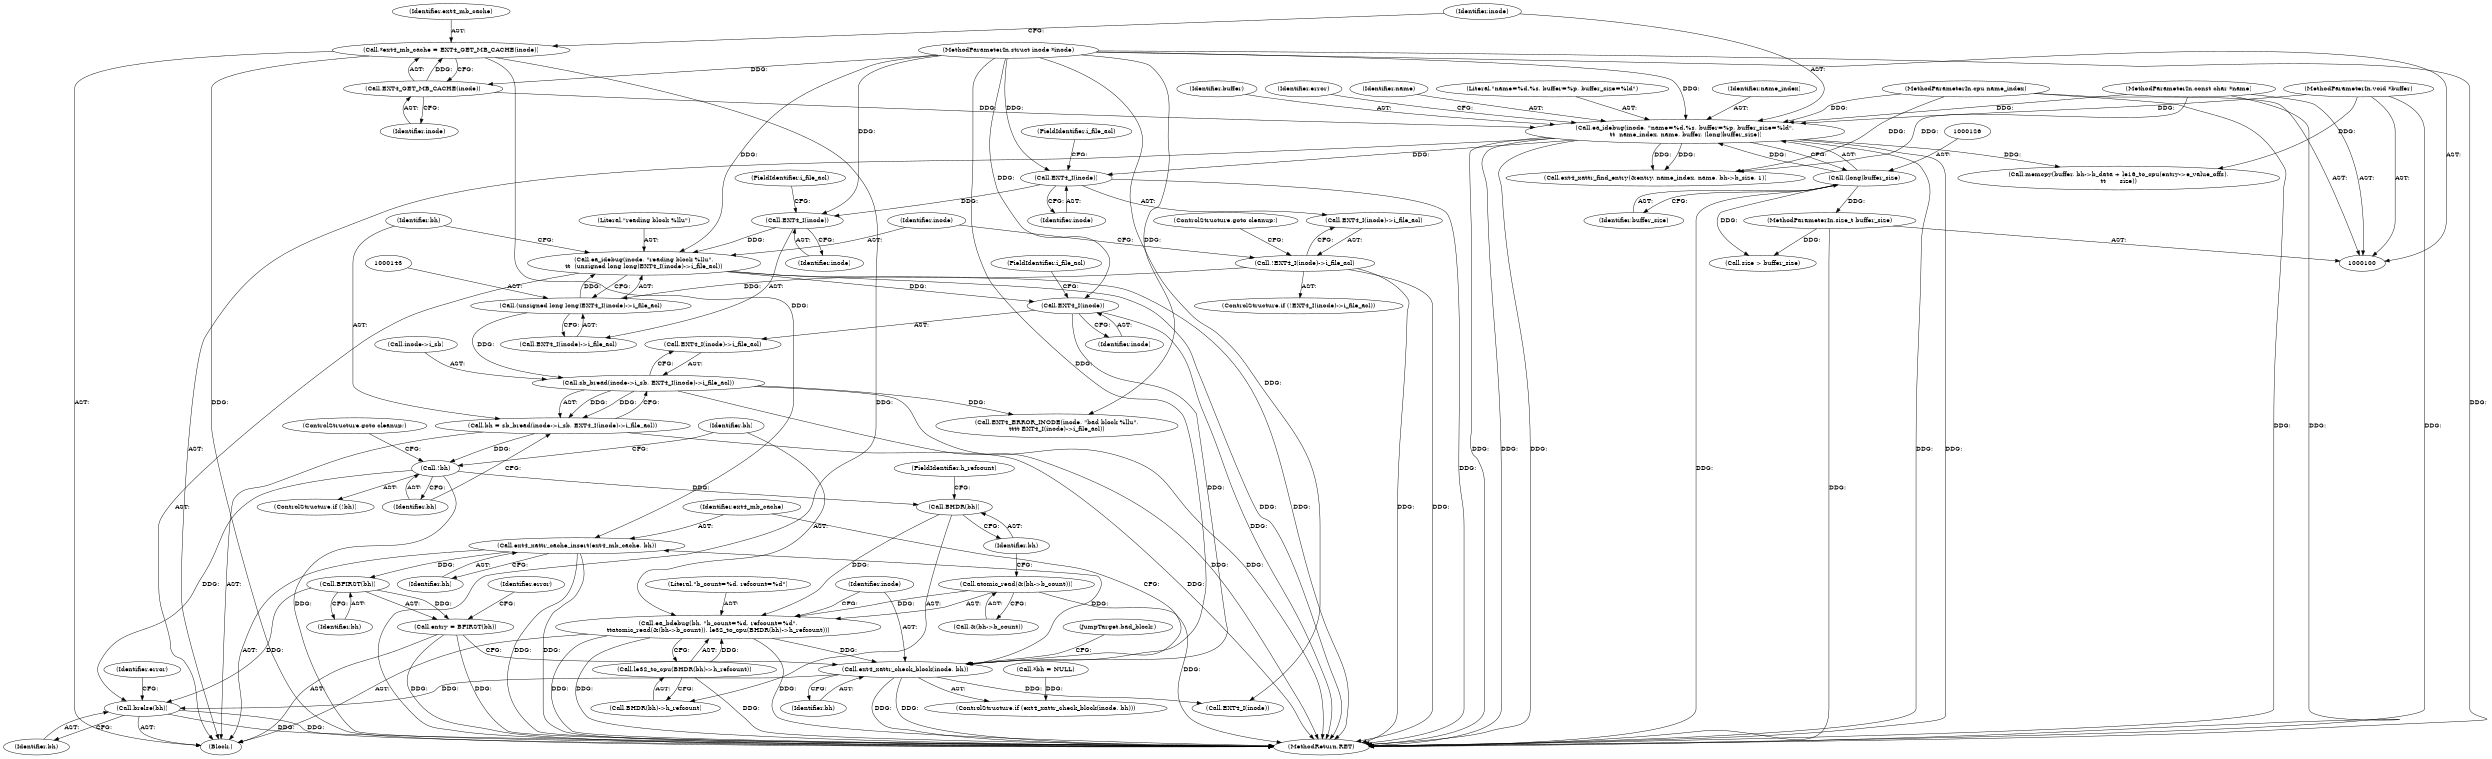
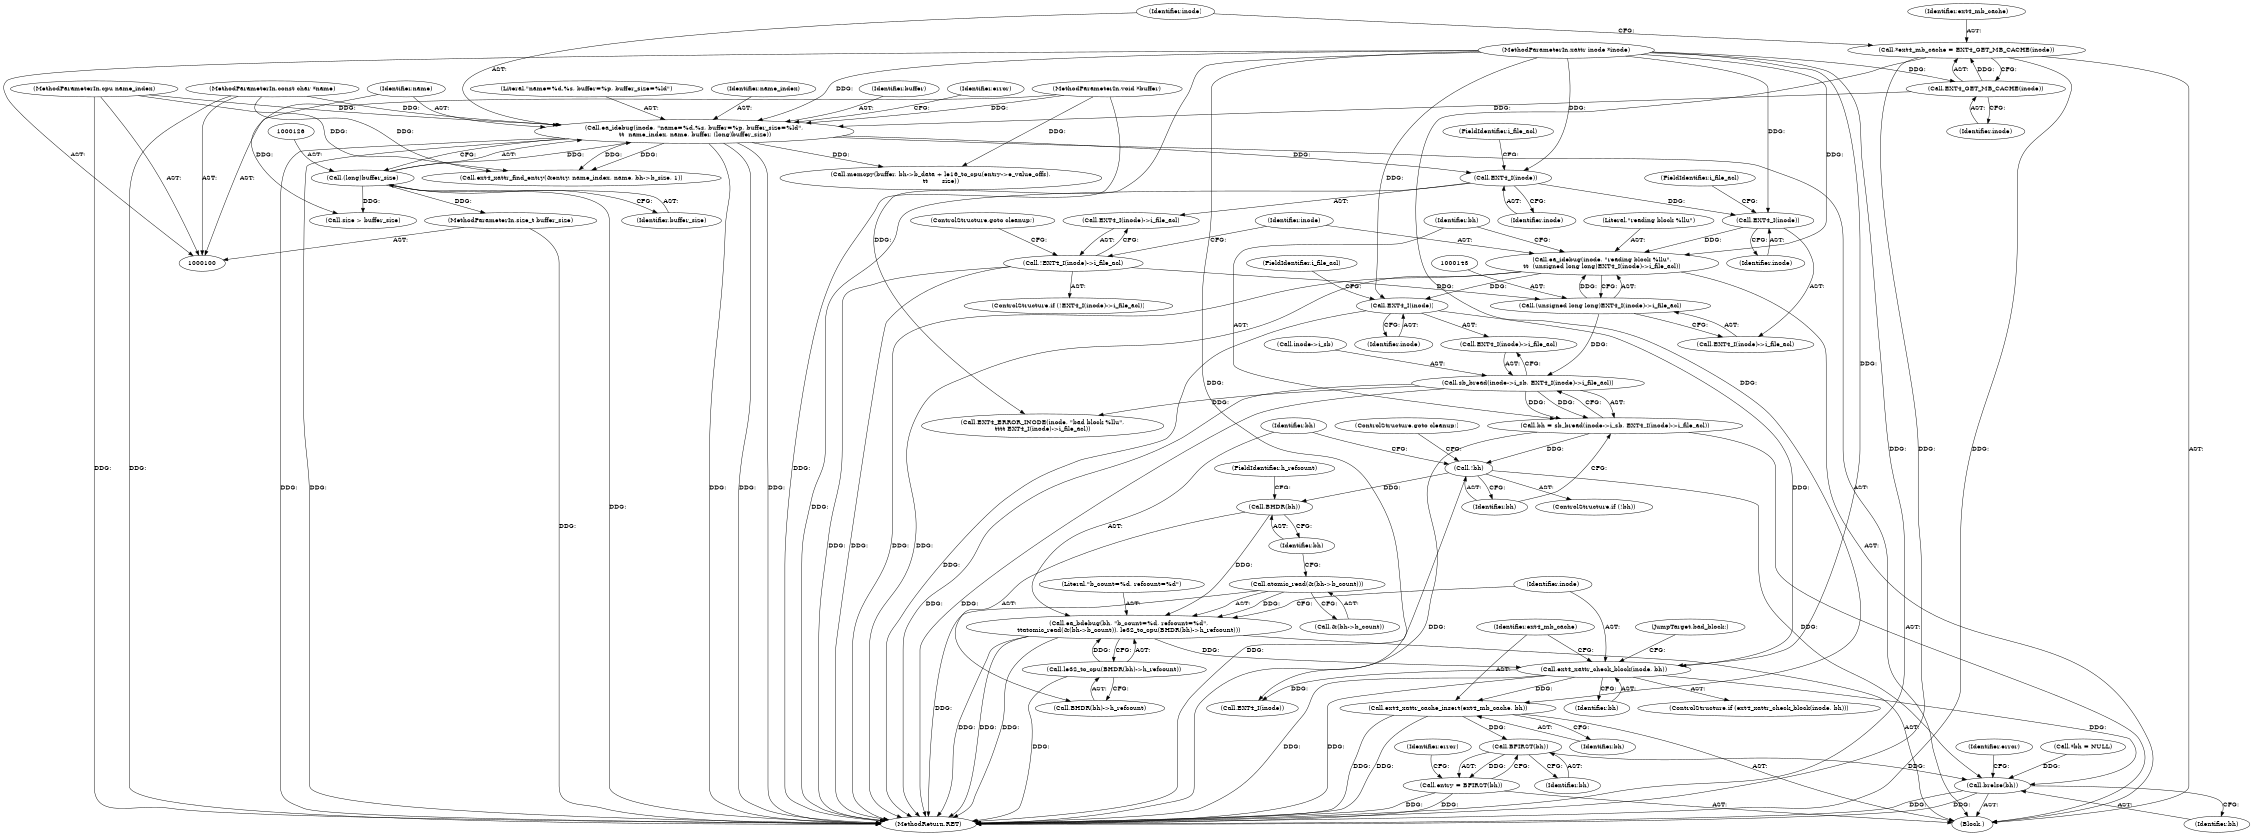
node "(MethodParameterIn,struct inode *inode)": label "(MethodParameterIn,struct inode *inode)" -> "(MethodParameterIn,xattr inode *inode)"
edge "(MethodParameterIn,size_t buffer_size)" -> "(Call,size > buffer_size)": now "(Identifier,name)" -> "(Call,size > buffer_size)"
edge "(Call,entry = BFIRST(bh))" -> "(Call,ext4_xattr_check_block(inode, bh))": now "(Call,entry = BFIRST(bh))" -> "(Call,BFIRST(bh))"
edge "(Call,*bh = NULL)" -> "(ControlStructure,if (ext4_xattr_check_block(inode, bh)))": now "(Call,*bh = NULL)" -> "(Call,brelse(bh))"
